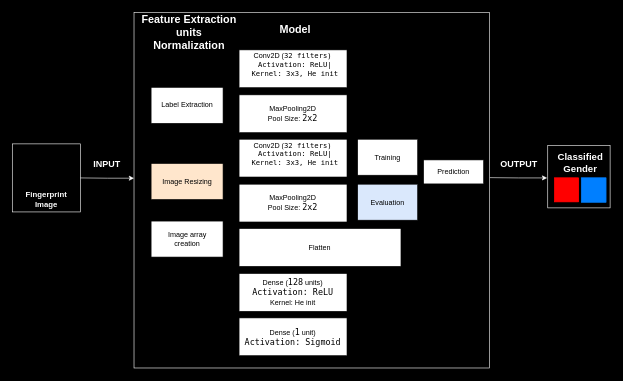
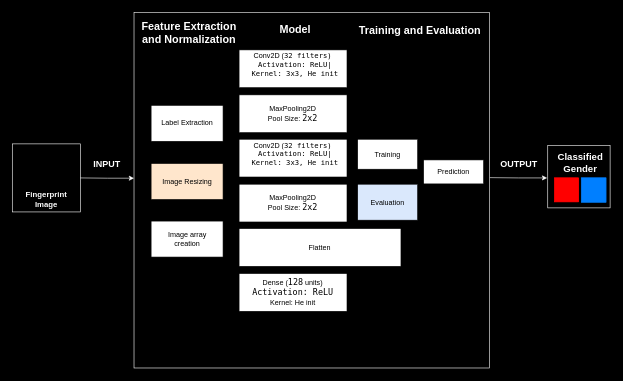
node "Training and Evaluation": added
node "Feature Extraction units Normalization": label "Feature Extraction units Normalization" -> "Feature Extraction and Normalization"
node "Label Extraction": moved (187, 105) -> (187, 123)
node "Training": size 60x36 -> 60x30
node "Dense (1 unit) Activation: Sigmoid": removed
